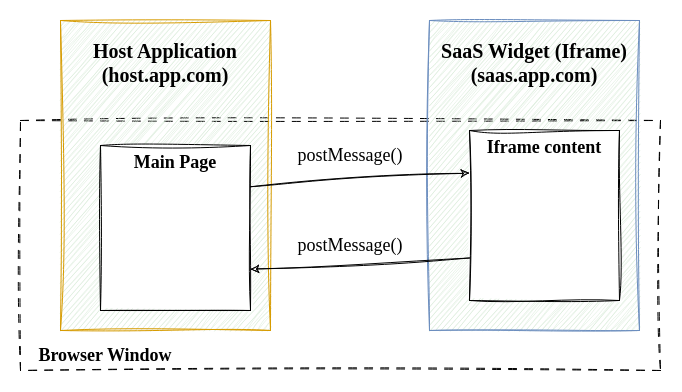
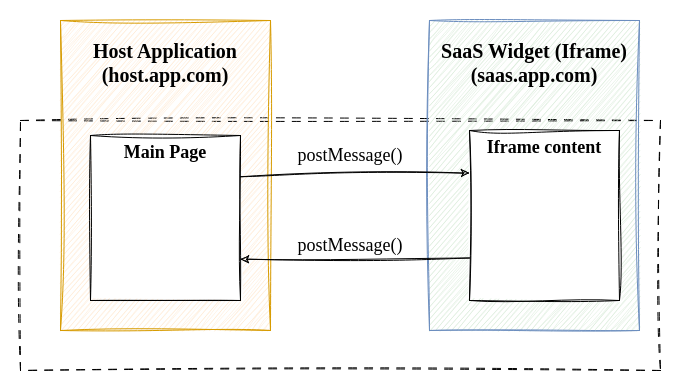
node "Host Application (host.app.com)": fillcolor #d5e8d4 -> #ffe6cc
node "Main Page": moved (176, 228) -> (166, 218)
node "Browser Window": removed
